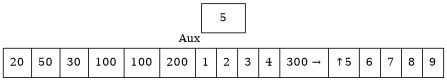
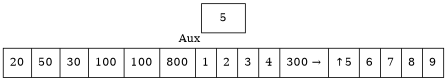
node "20": text "200" -> "800"
